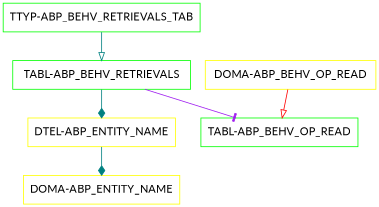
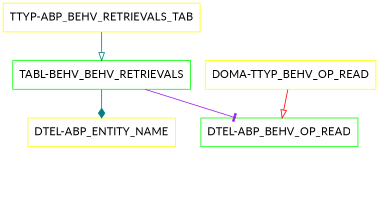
node "TTYP-ABP_BEHV_RETRIEVALS_TAB": color green -> yellow
node "TABL-ABP_BEHV_RETRIEVALS": label "TABL-ABP_BEHV_RETRIEVALS" -> "TABL-BEHV_BEHV_RETRIEVALS"
node "DOMA-ABP_BEHV_OP_READ": label "DOMA-ABP_BEHV_OP_READ" -> "DOMA-TTYP_BEHV_OP_READ"
node "TABL-ABP_BEHV_OP_READ": label "TABL-ABP_BEHV_OP_READ" -> "DTEL-ABP_BEHV_OP_READ"
node "DOMA-ABP_ENTITY_NAME": removed
